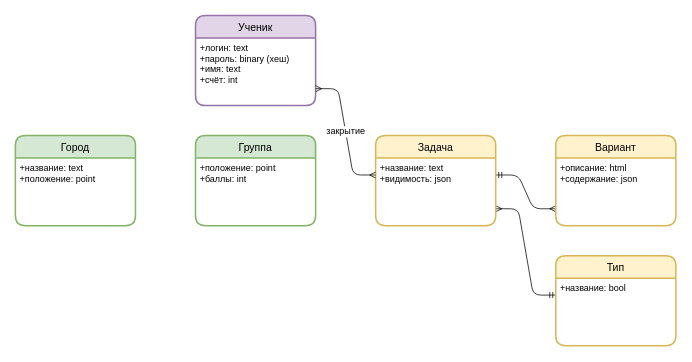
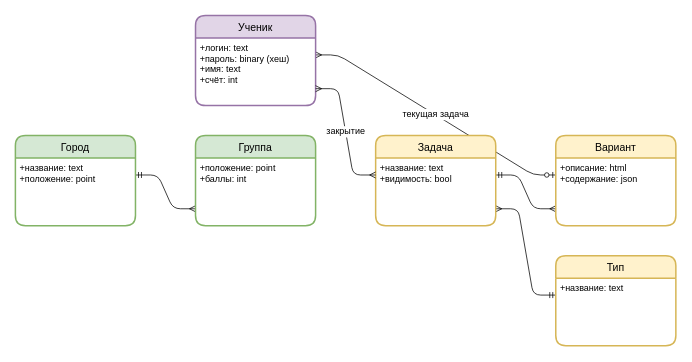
edge "+логин: text +пароль: binary (хеш) +имя: text +счёт: int" -- "+описание: html +содержание: json": added, label "текущая задача"
node "+название: text +видимость: json": label "+название: text +видимость: json" -> "+название: text +видимость: bool"
edge "+название: text +положение: point" -- "+положение: point +баллы: int": added
node "+название: bool": label "+название: bool" -> "+название: text"
